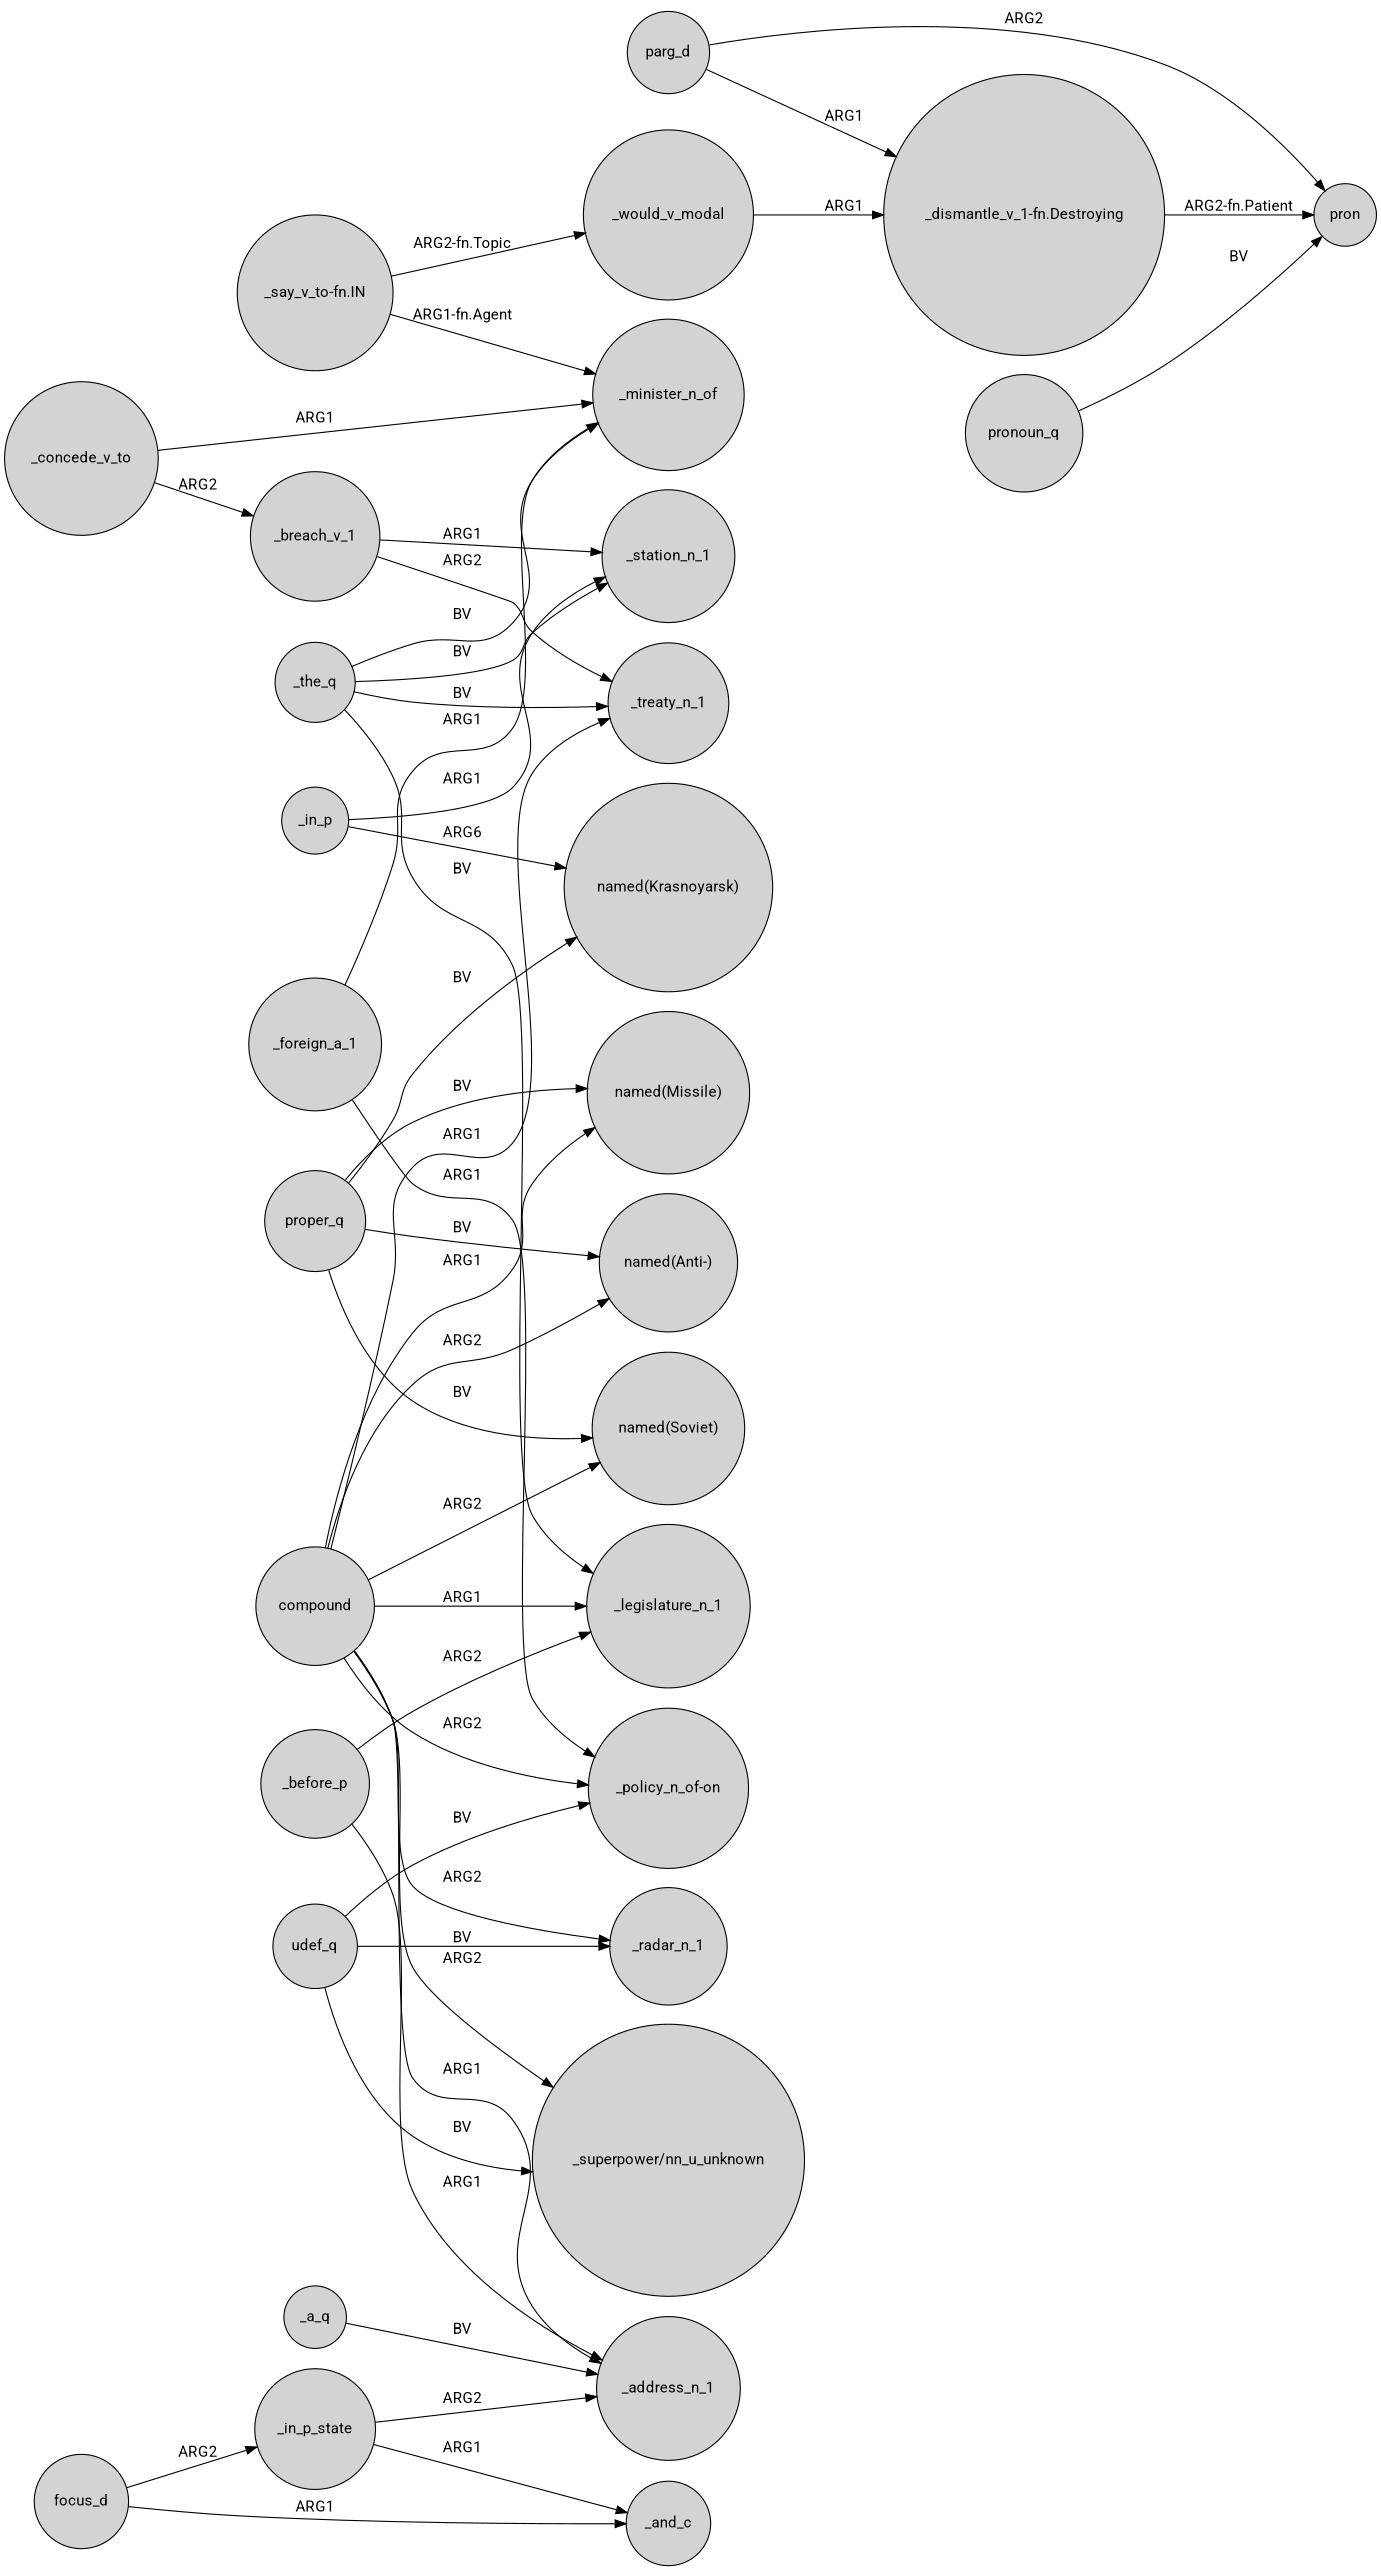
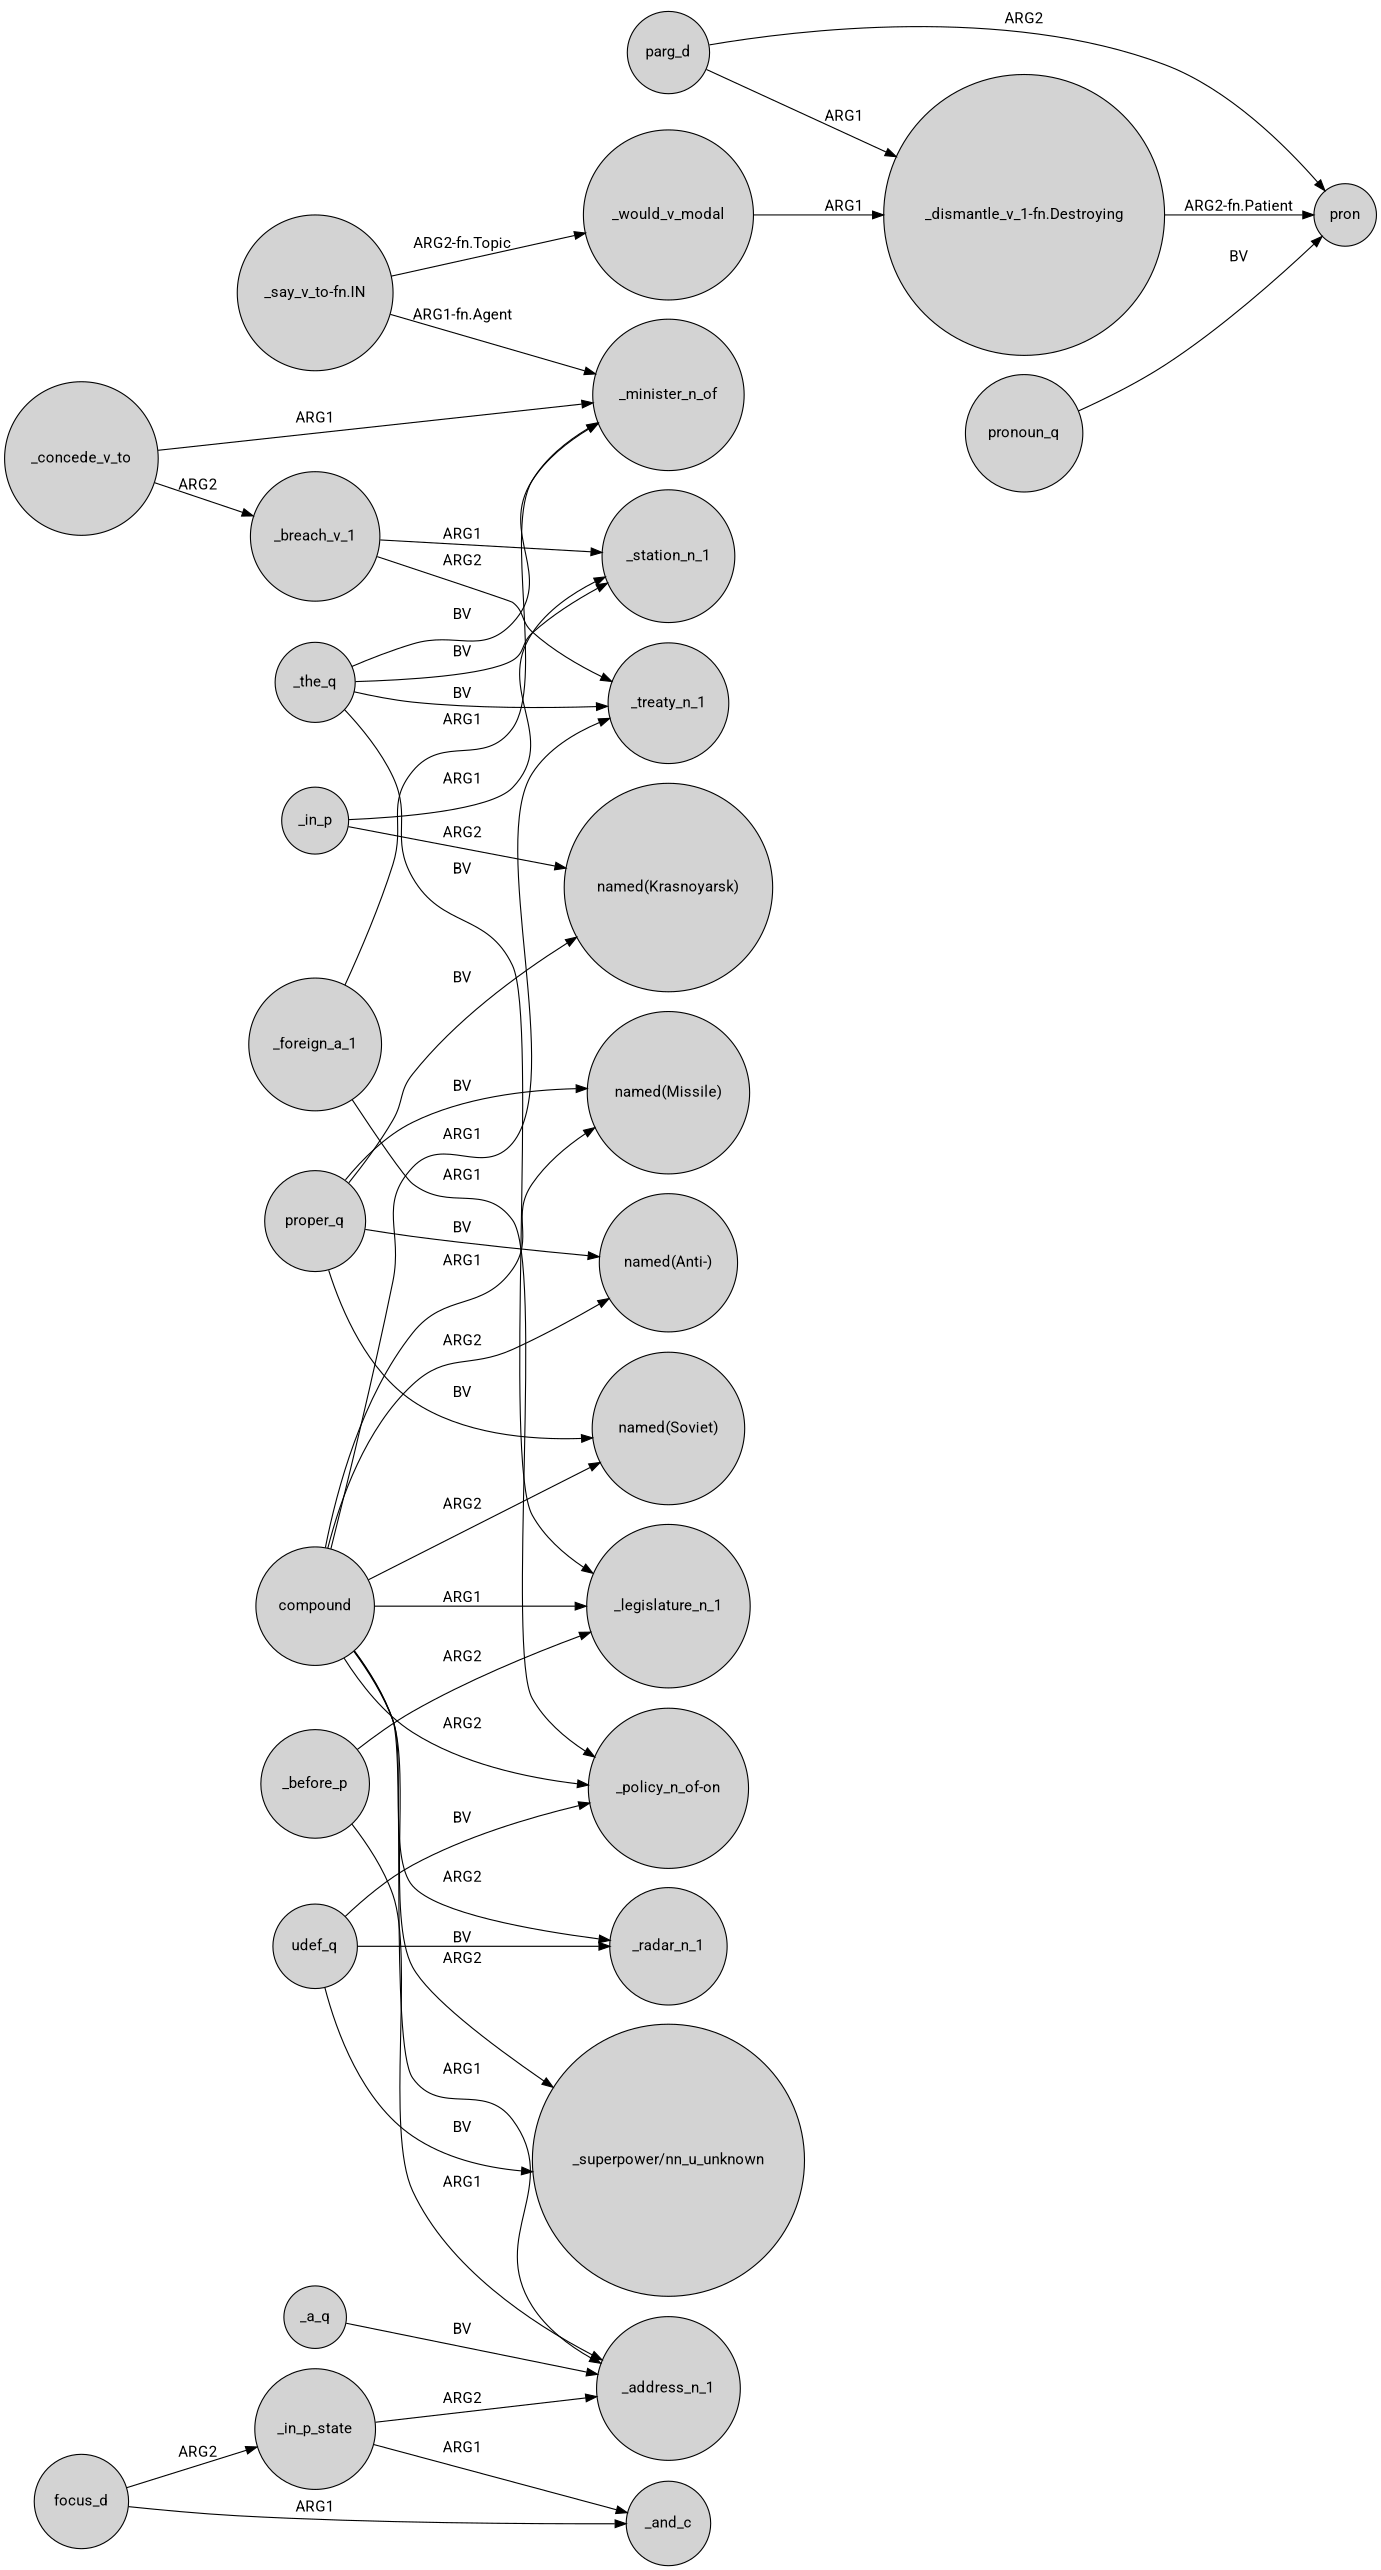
edge "_in_p" -> "named(Krasnoyarsk)": label "ARG6" -> "ARG2"
